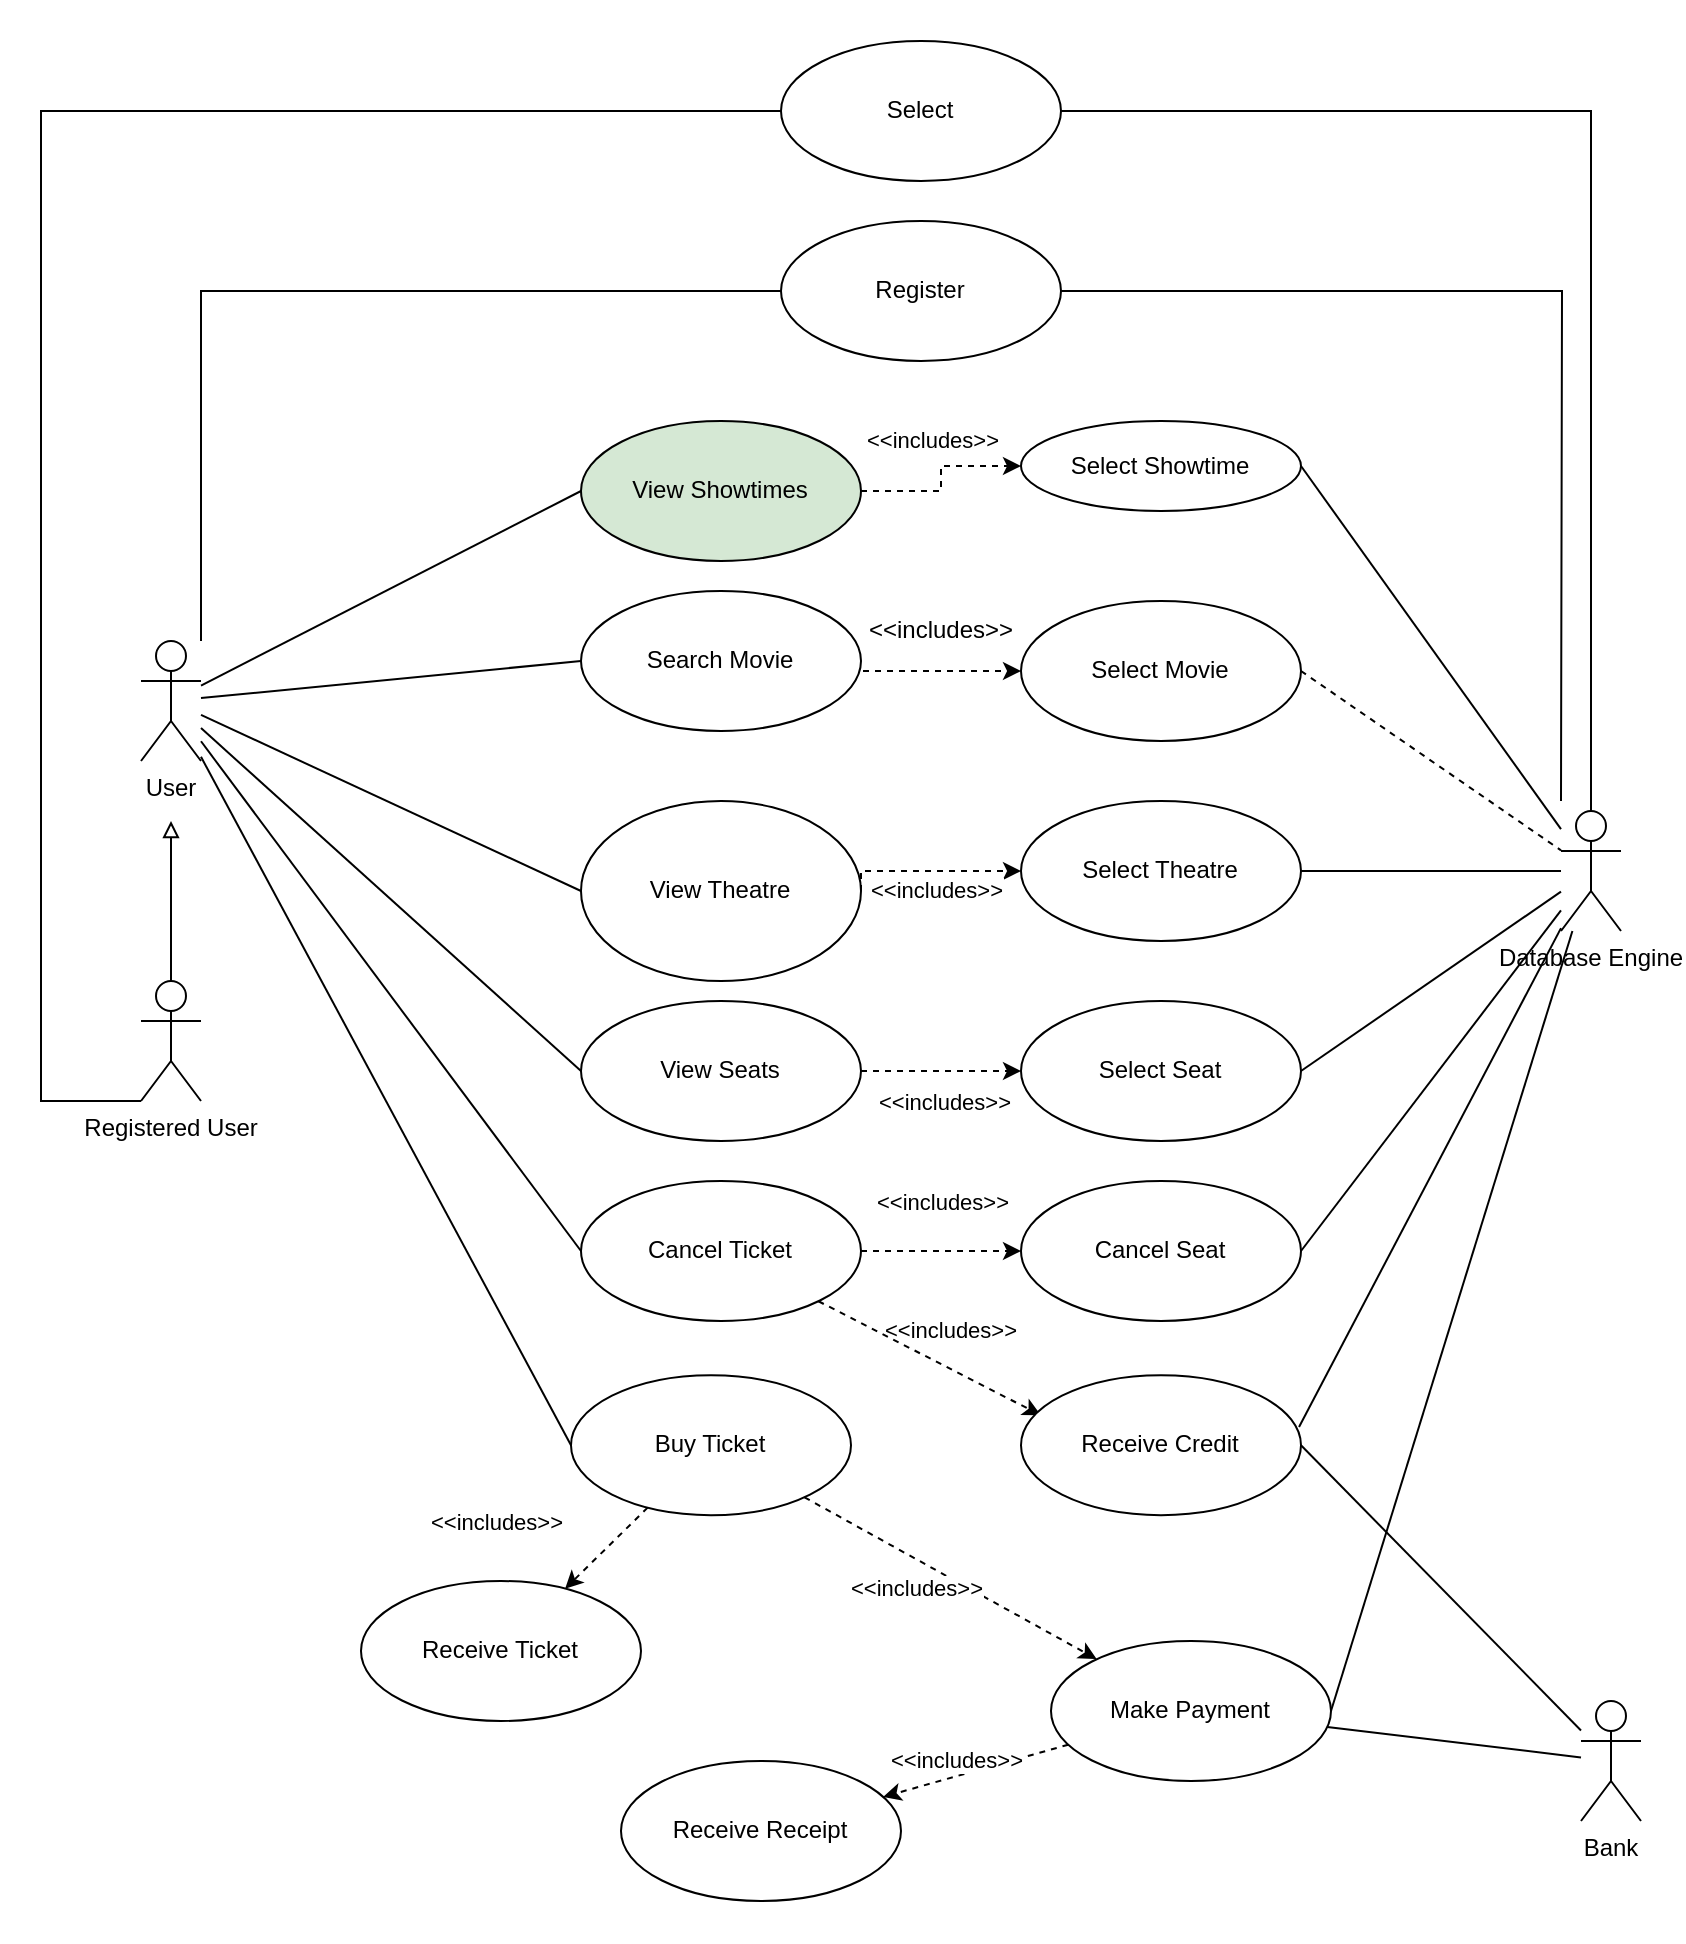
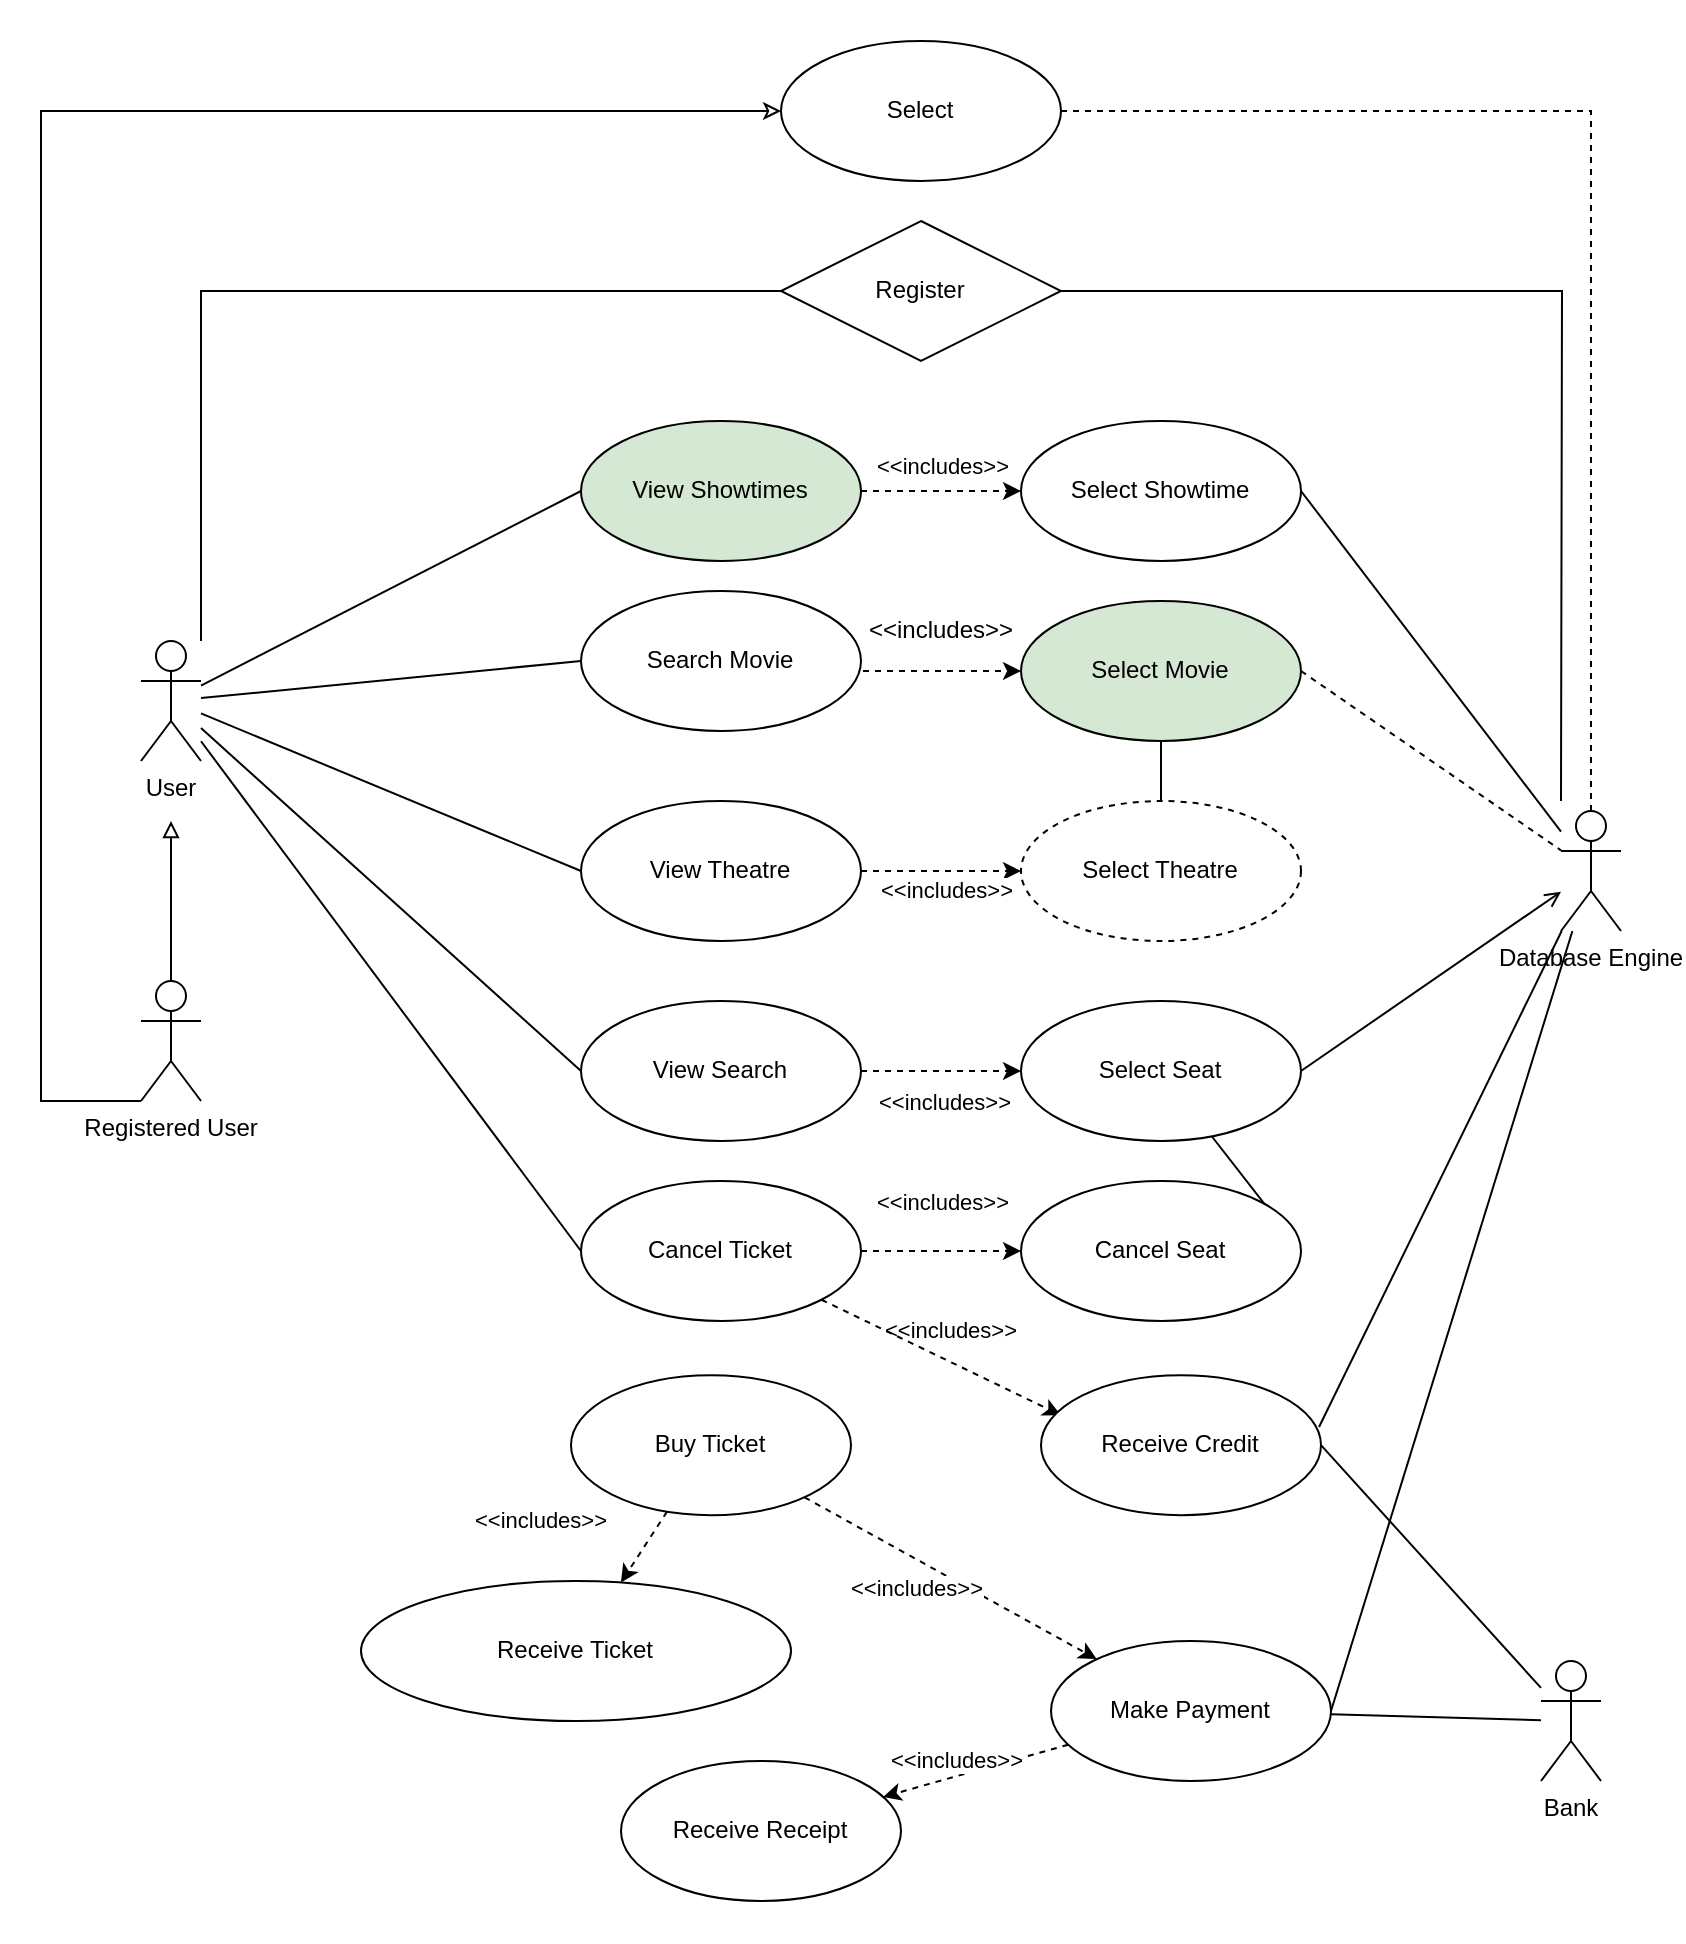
edge "Select" -- "Registered User": arrowhead none -> classic
edge "Select" -- "Database Engine": style solid -> dashed
node "Register": shape ellipse -> diamond
node "Select Showtime": size 280x90 -> 280x140
node "Select Movie": fillcolor #ffffff -> #d5e8d4
node "Select Theatre": style solid -> dashed
edge "Select Theatre" -- "Database Engine": now "Select Theatre" -- "Select Movie"
node "View Theatre": size 280x180 -> 280x140
edge "Database Engine" -- "Select Seat": arrowhead none -> open
node "View Seats": label "View Seats" -> "View Search"
edge "Database Engine" -- "Cancel Seat": now "Select Seat" -- "Cancel Seat"
edge "User" -- "Buy Ticket": removed
node "Receive Credit": moved (1161, 1445) -> (1181, 1445)
node "Receive Ticket": size 280x140 -> 430x140
node "Bank": moved (1611, 1761) -> (1571, 1721)
